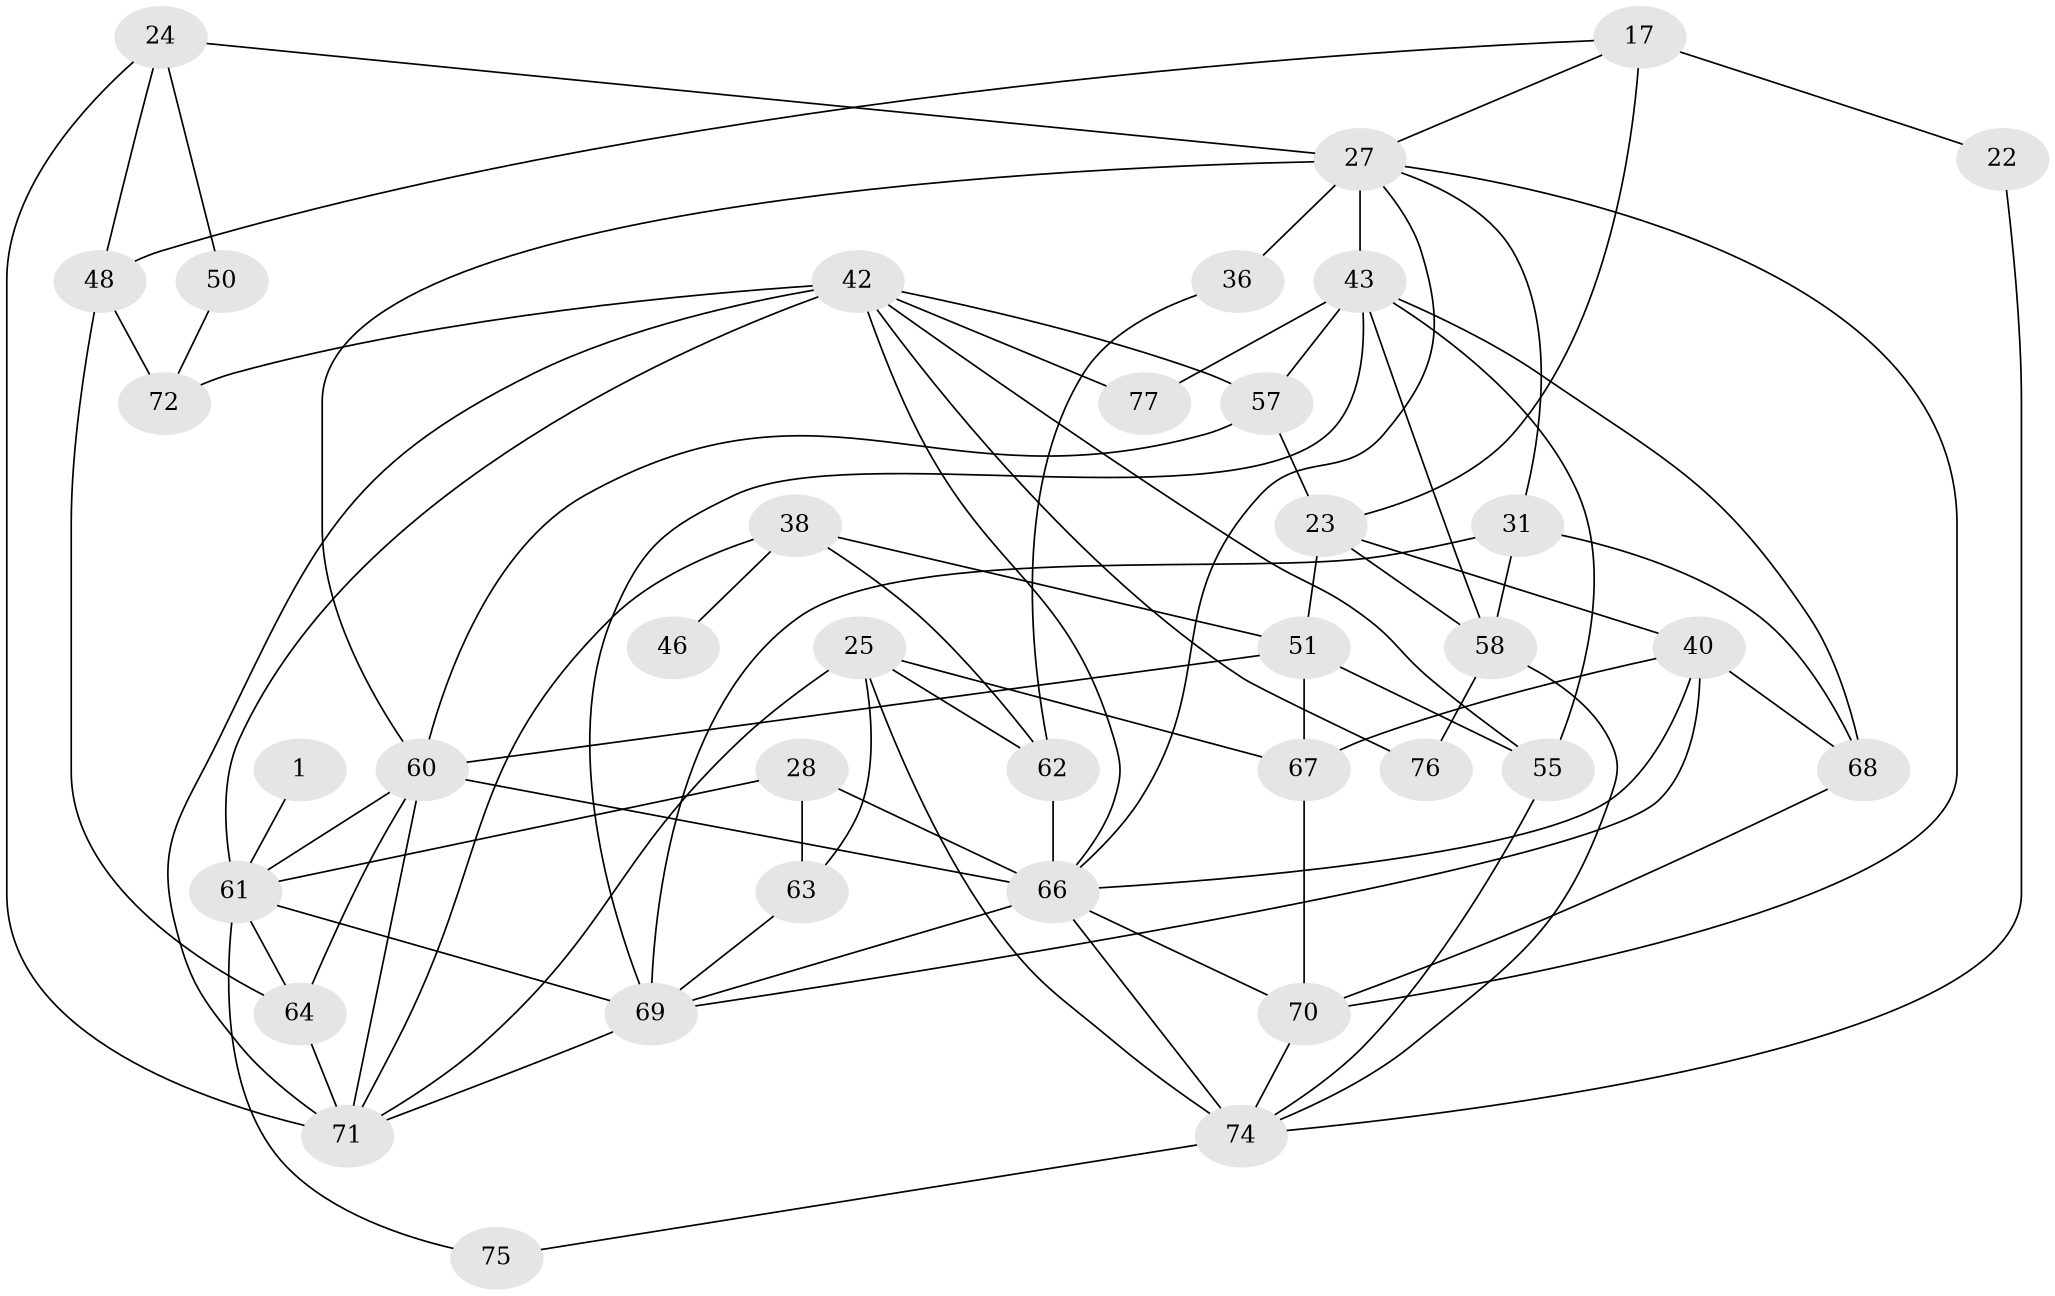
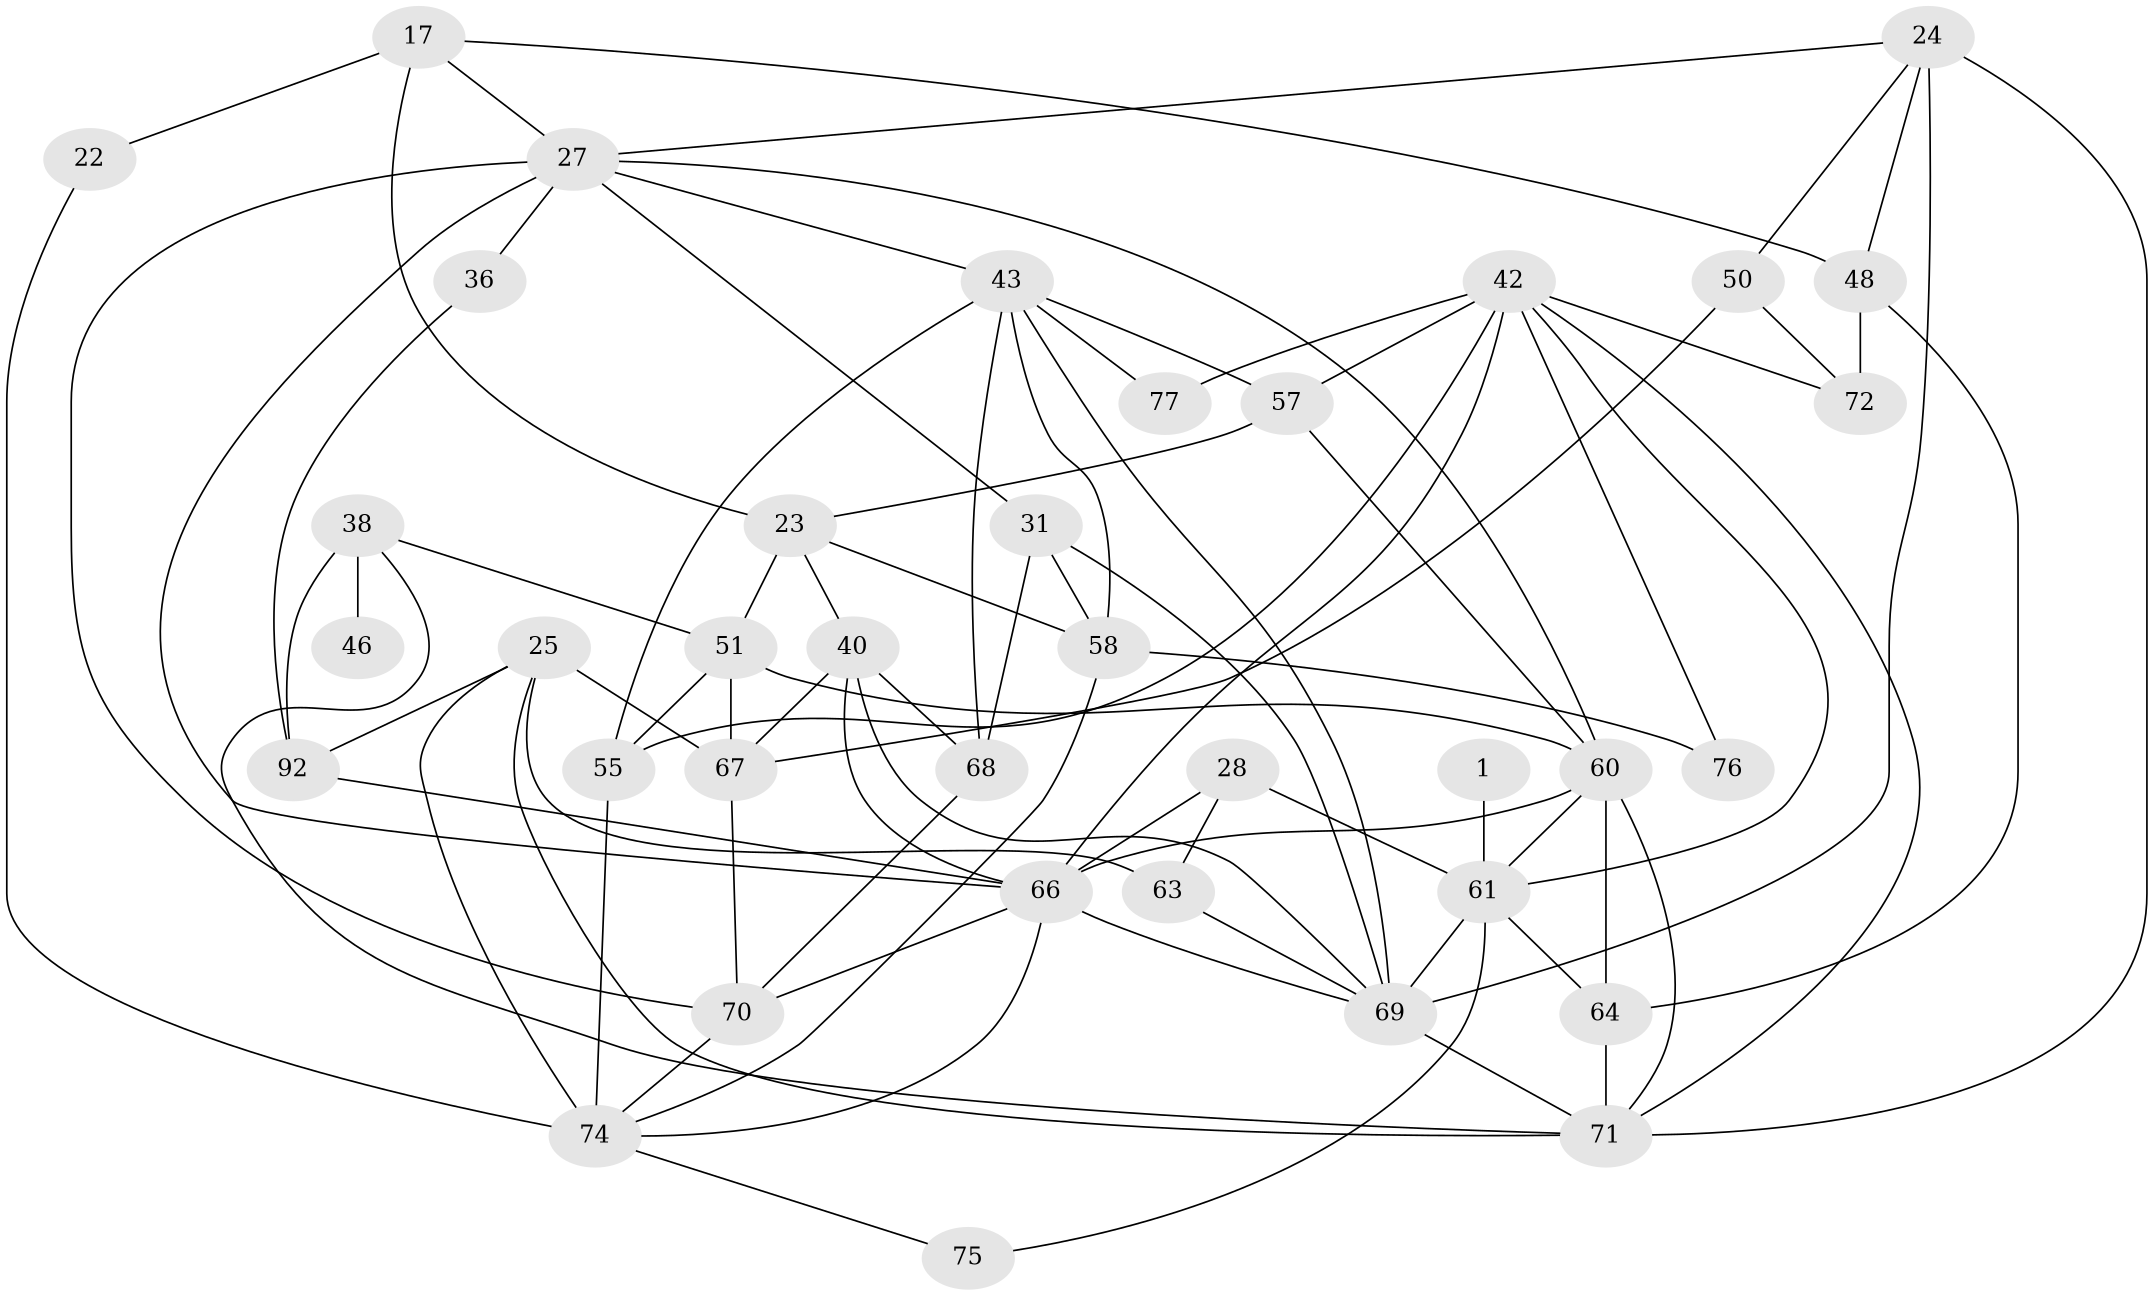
edge "50" -- "67": added
edge "24" -- "69": added
node "62": label "62" -> "92"
